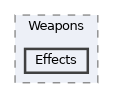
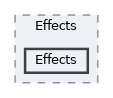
cluster "Weapons": label "Weapons" -> "Effects"
